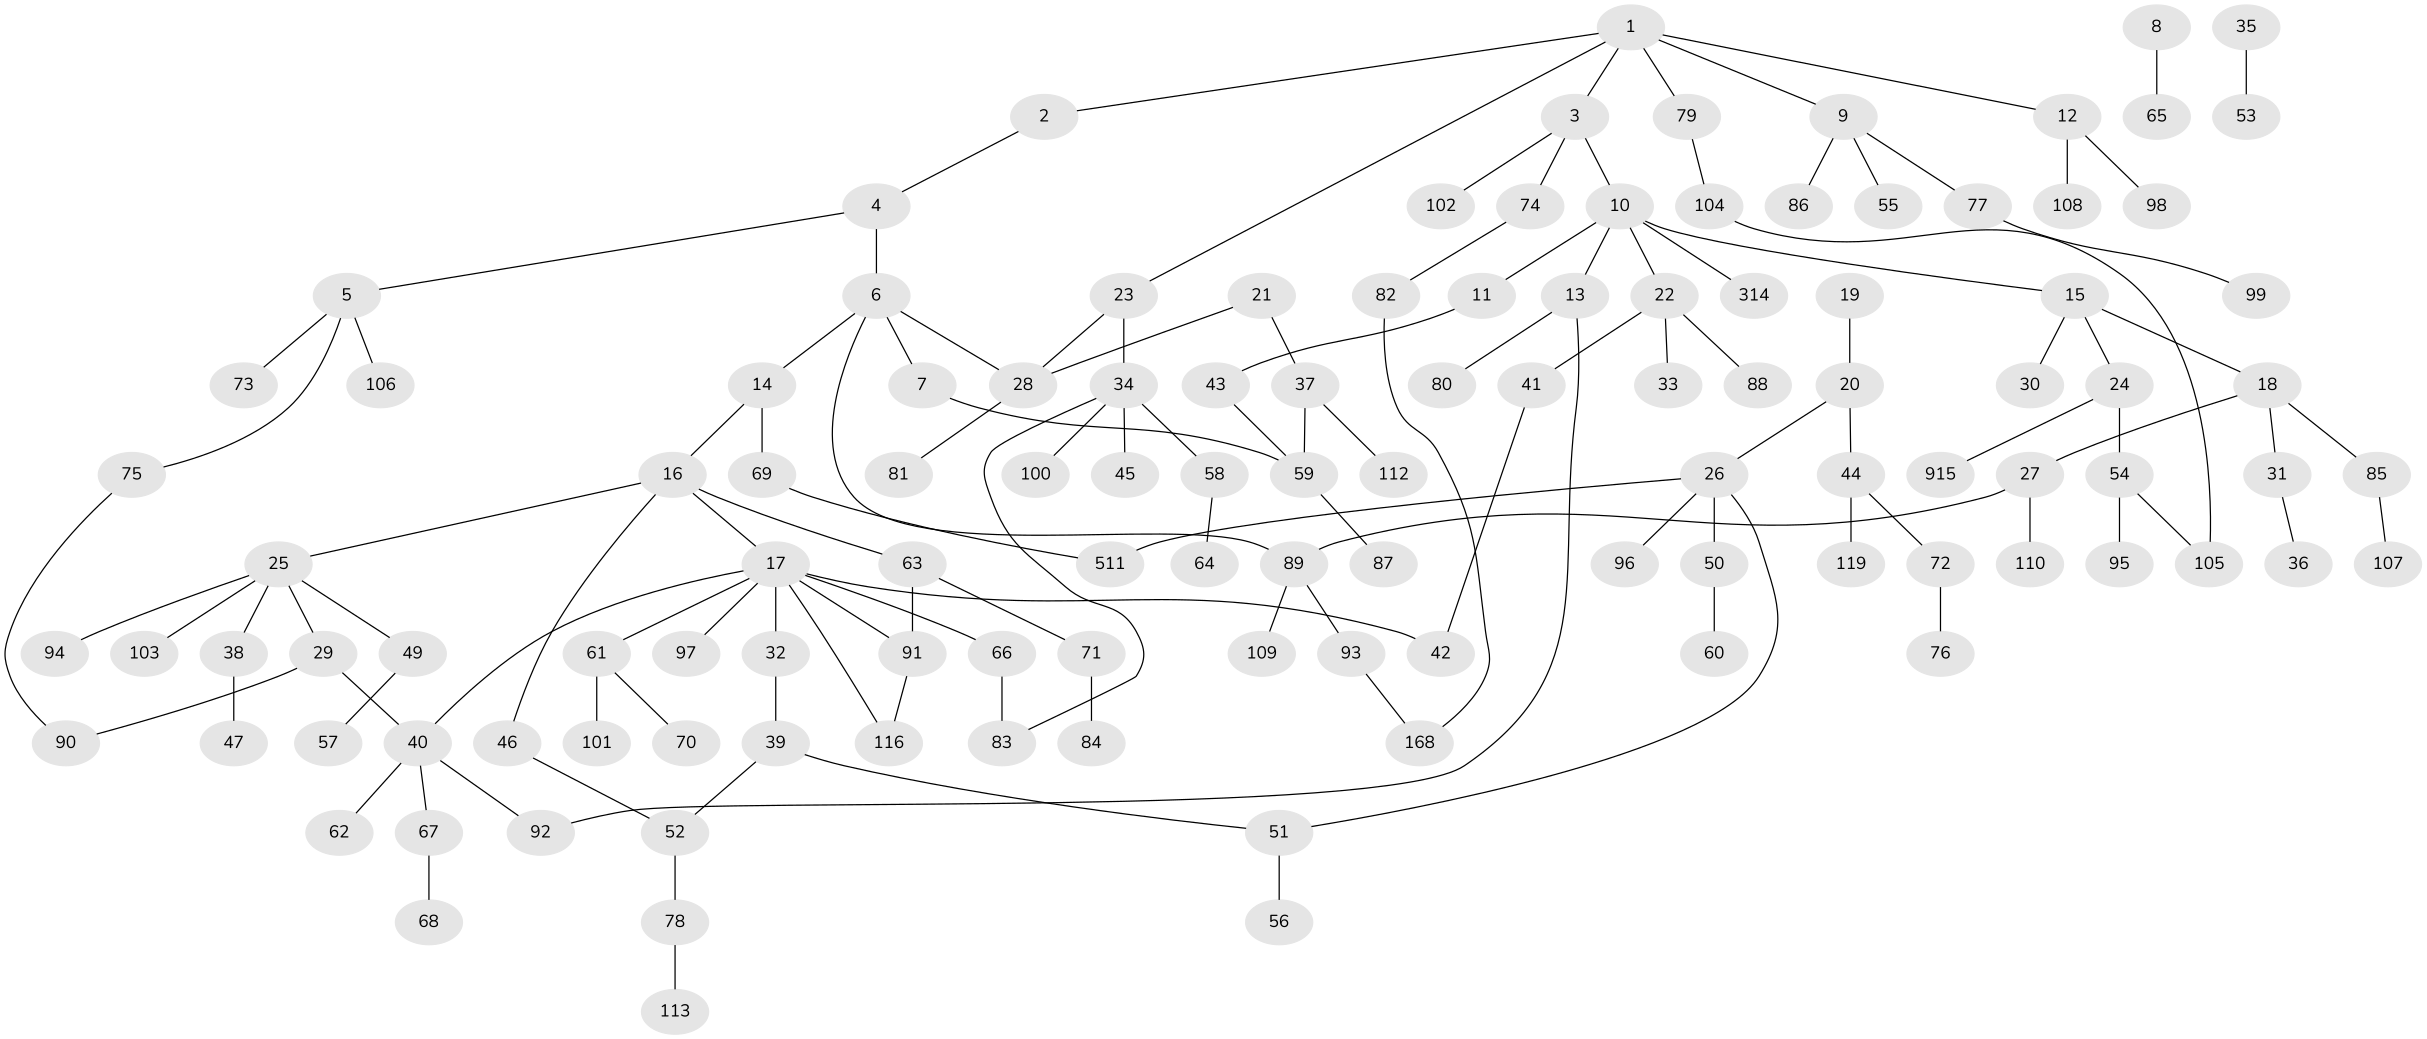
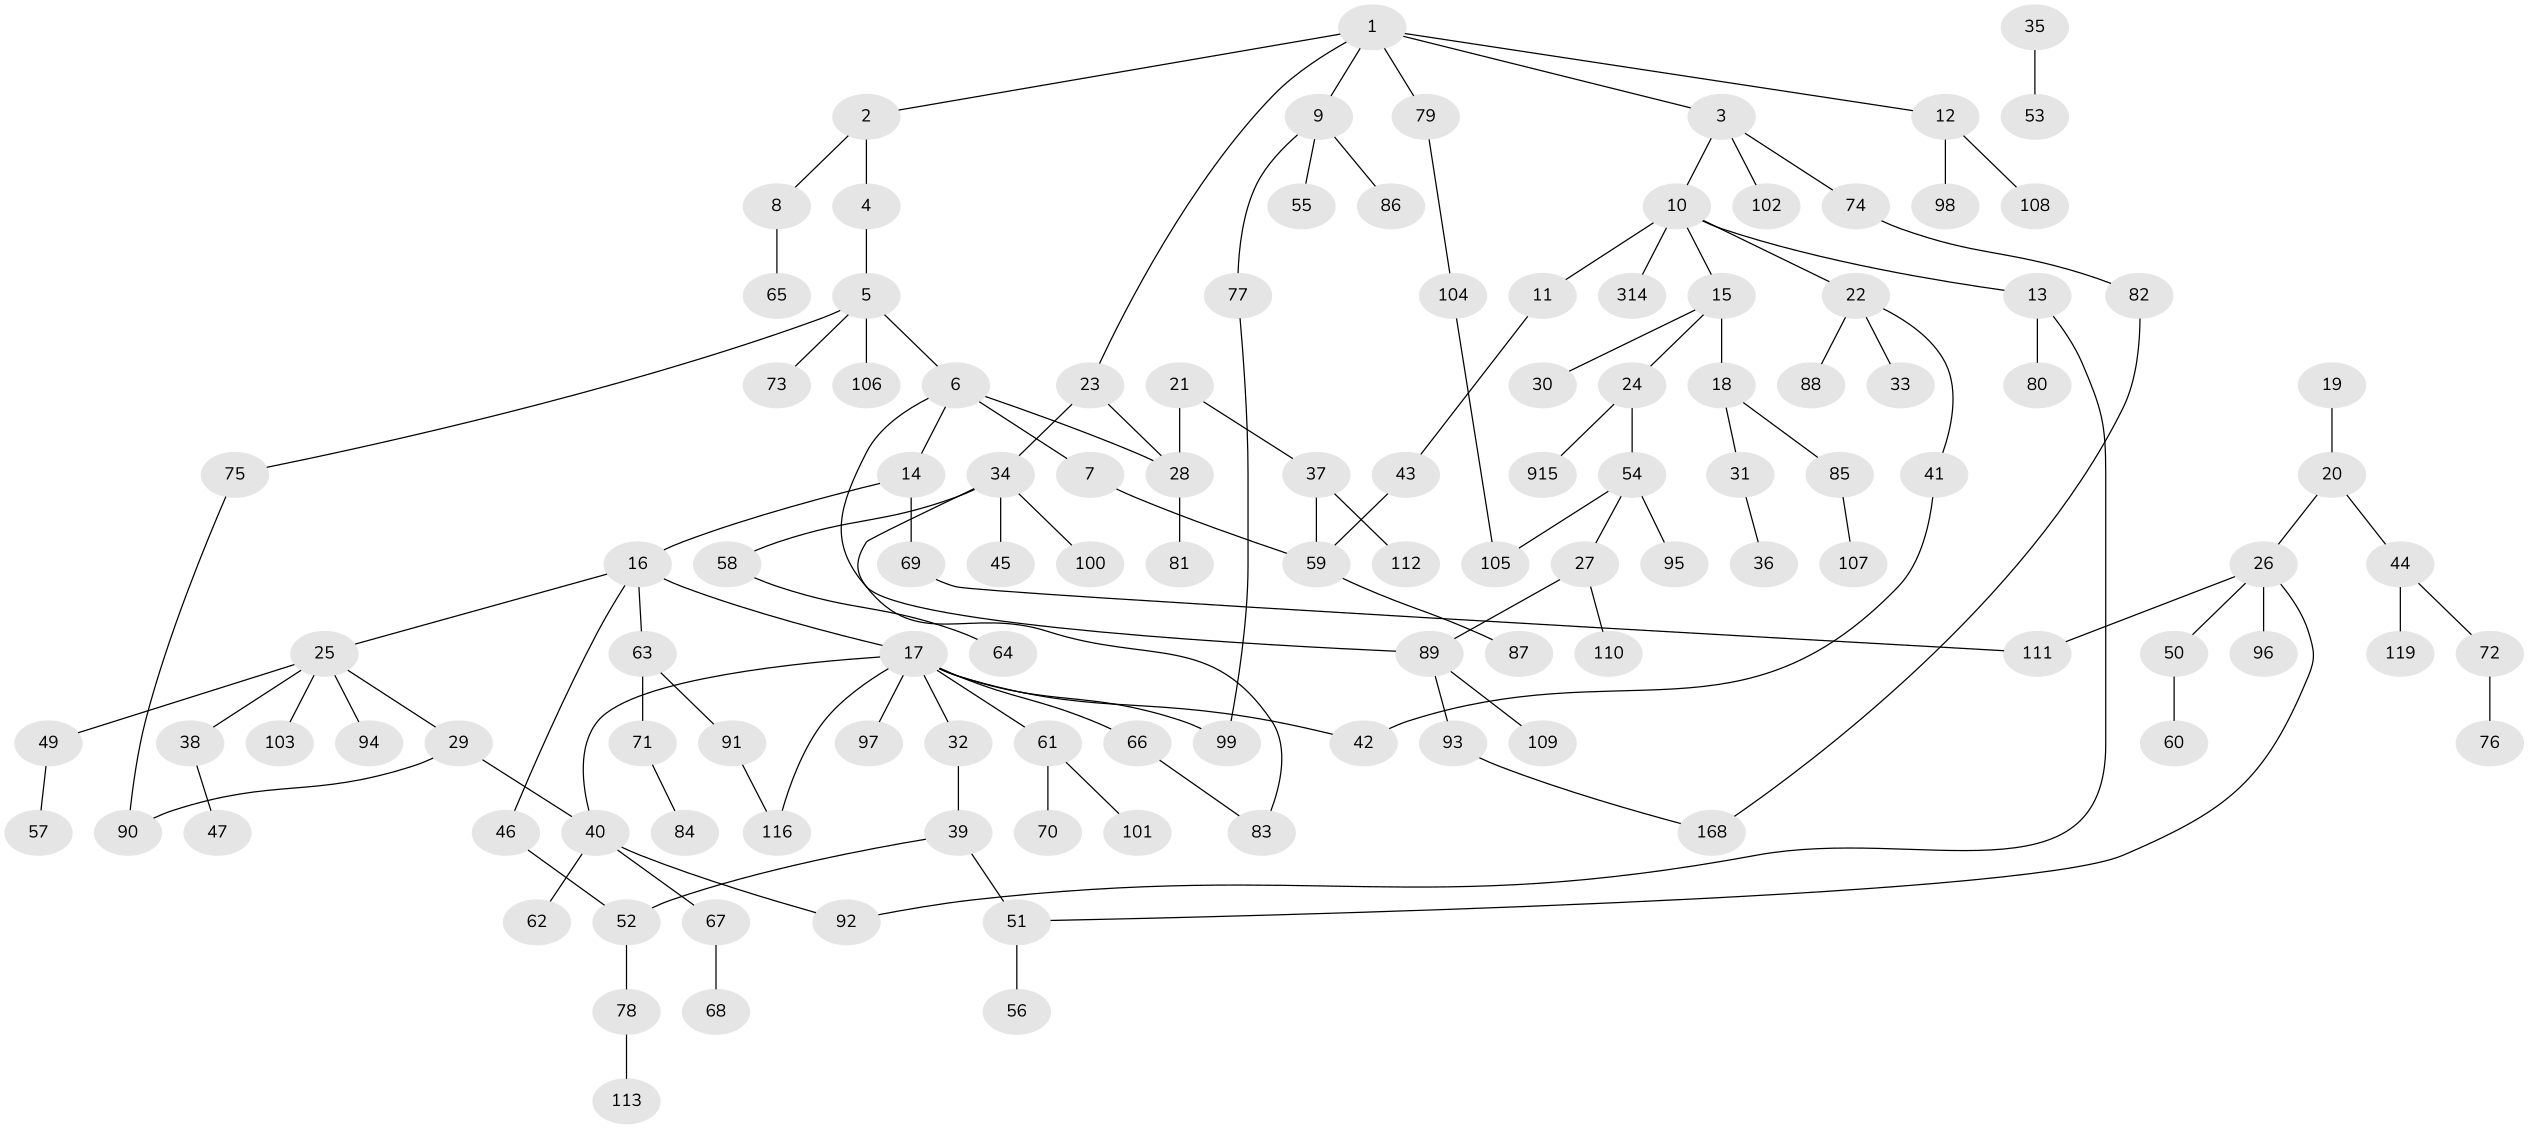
edge "2" -- "8": added
edge "4" -- "6": now "5" -- "6"
edge "18" -- "27": now "54" -- "27"
node "511": label "511" -> "111"
edge "17" -- "91": now "17" -- "99"
